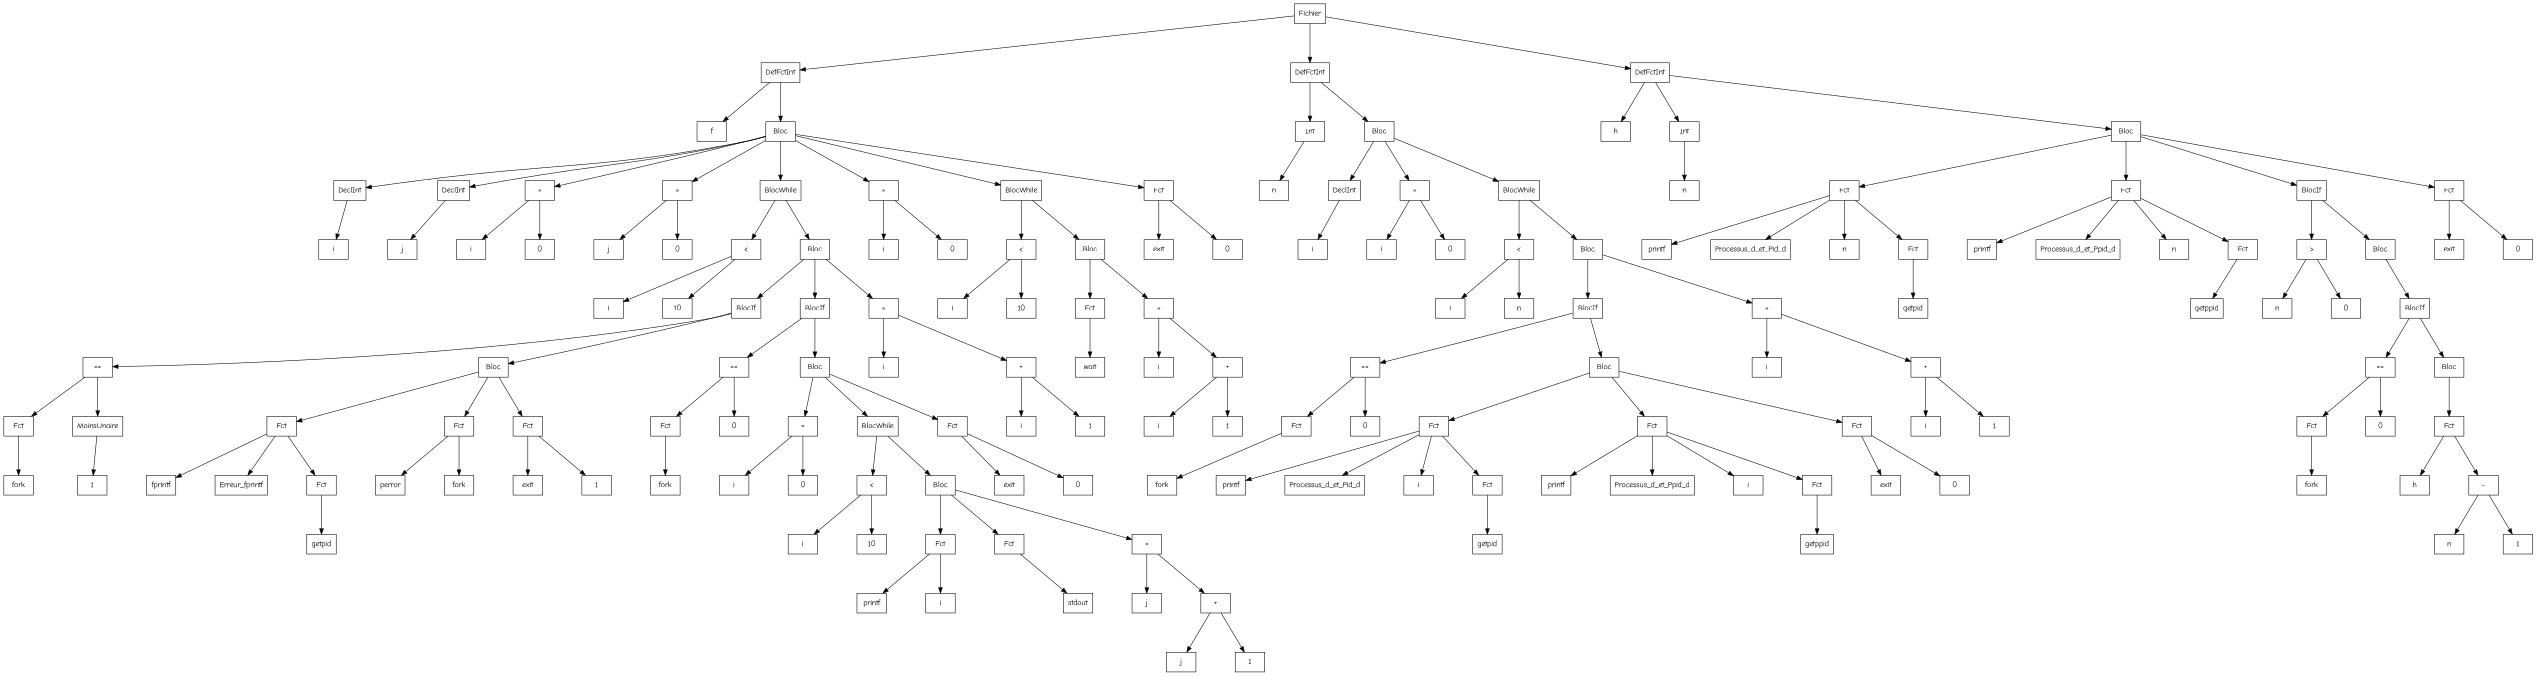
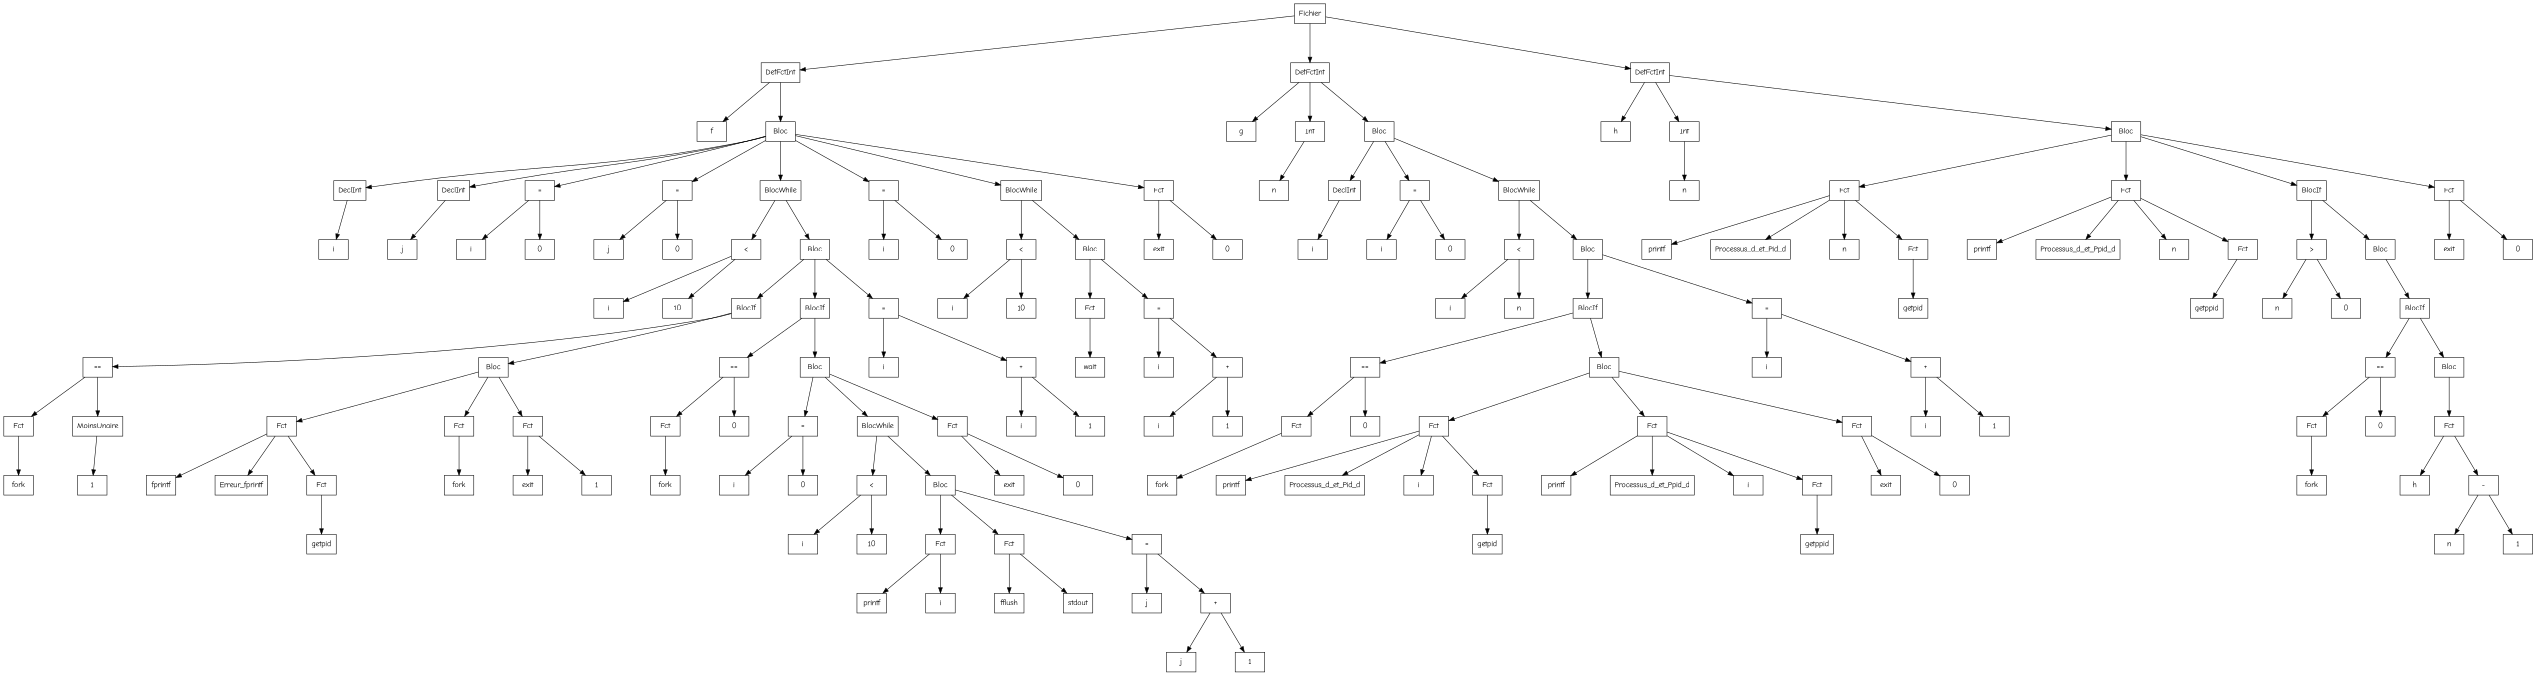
node "g": added
node "perror": removed
node "fflush": added
